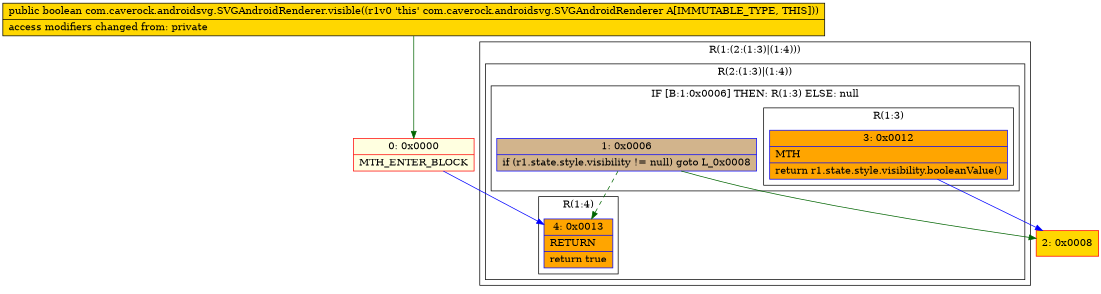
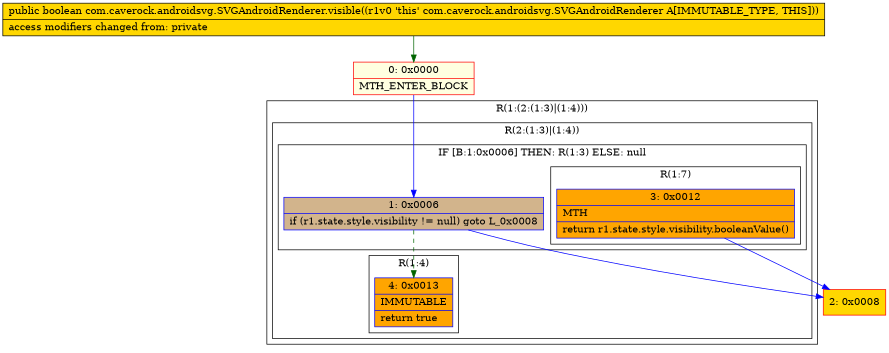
cluster "R(1:3)": label "R(1:3)" -> "R(1:7)"
edge "0: 0x0000" -> "4: 0x0013": now "0: 0x0000" -> "1: 0x0006"
edge "1: 0x0006" -> "2: 0x0008": color darkgreen -> blue
node "4: 0x0013": text "RETURN" -> "IMMUTABLE"
